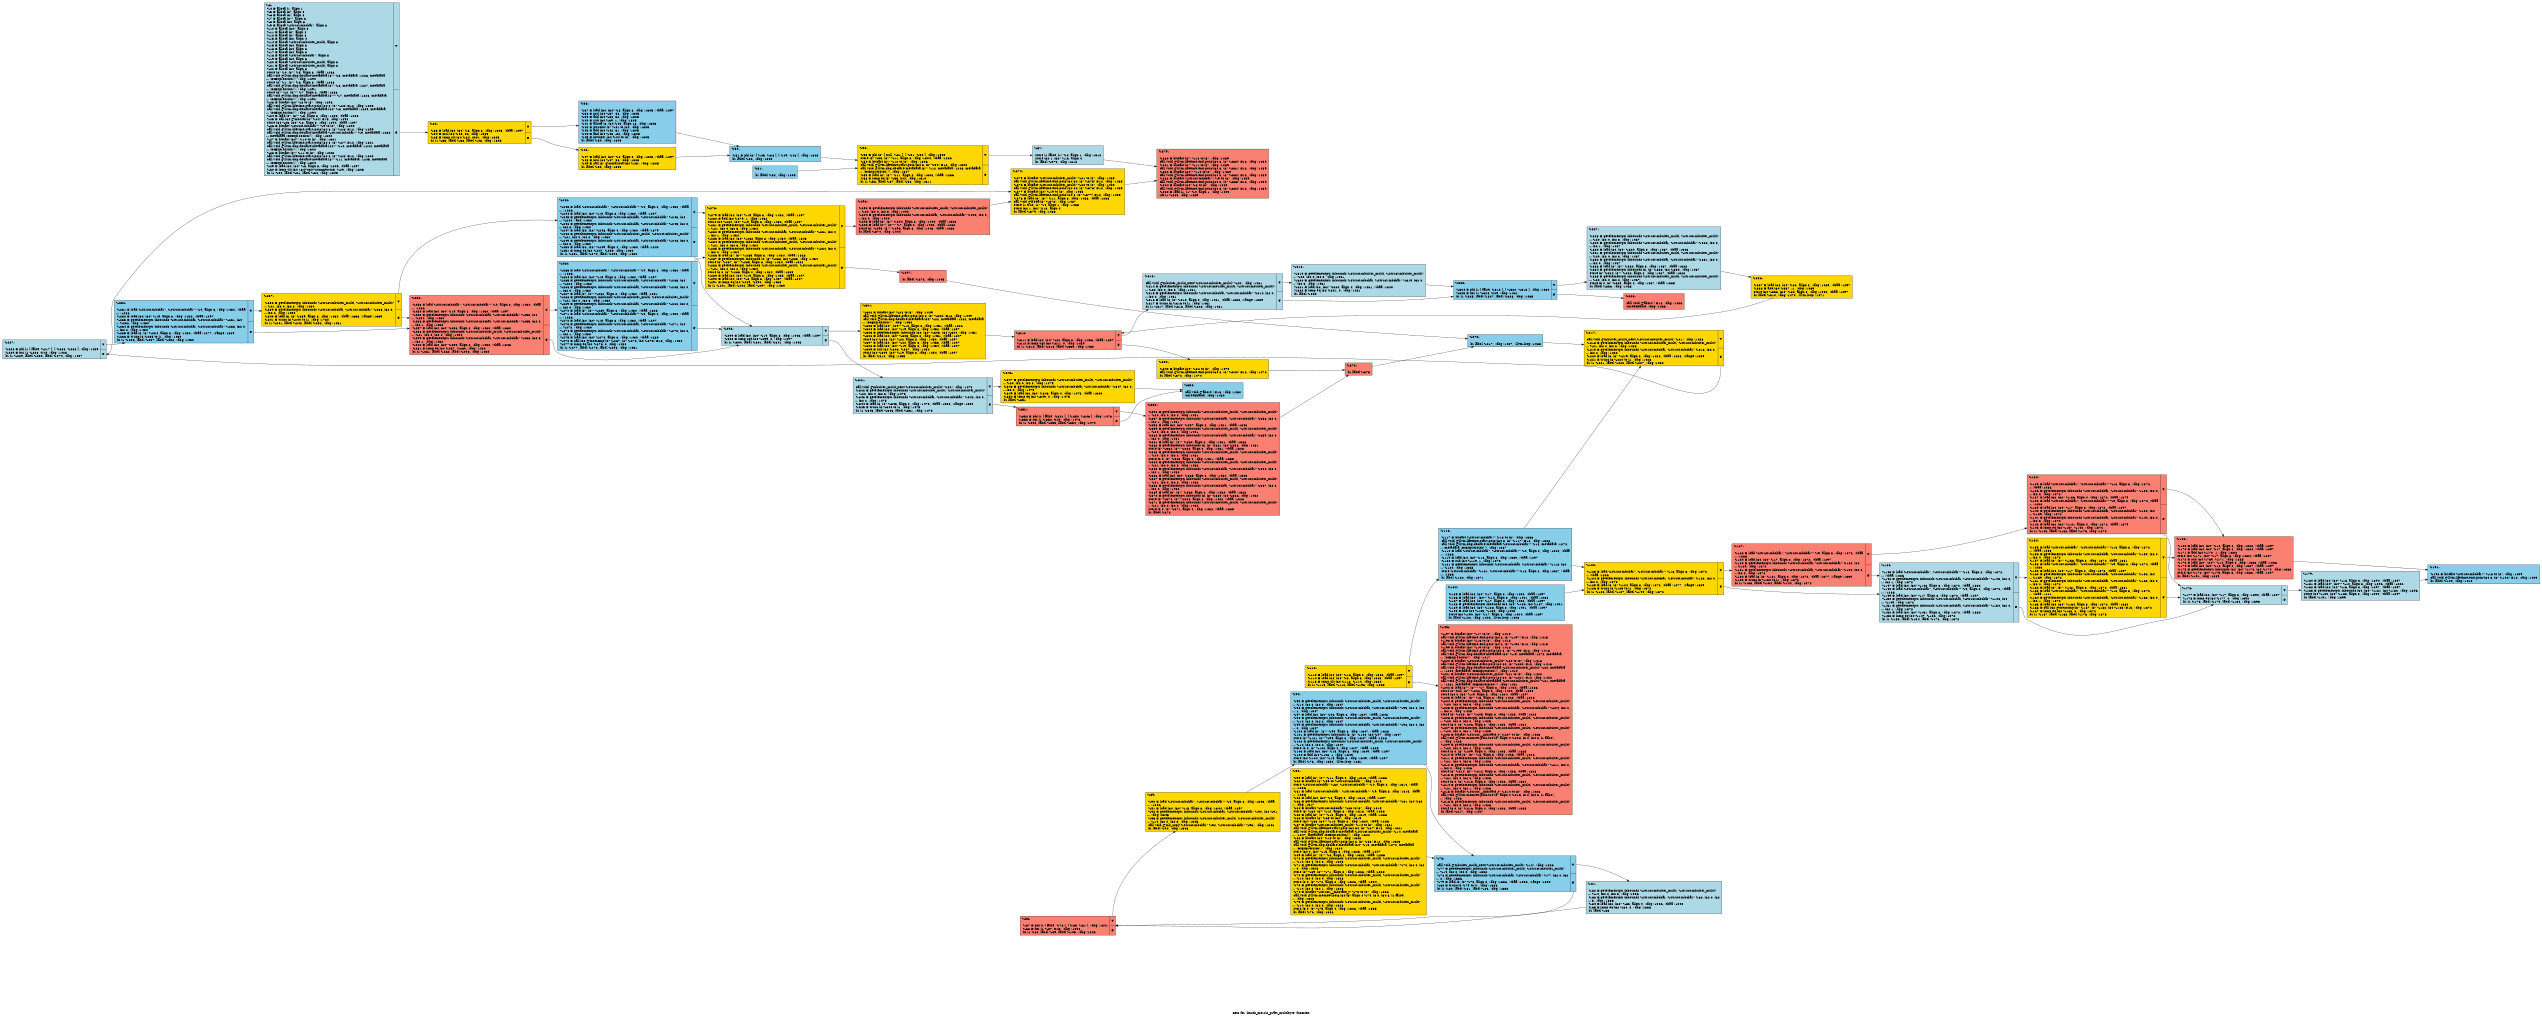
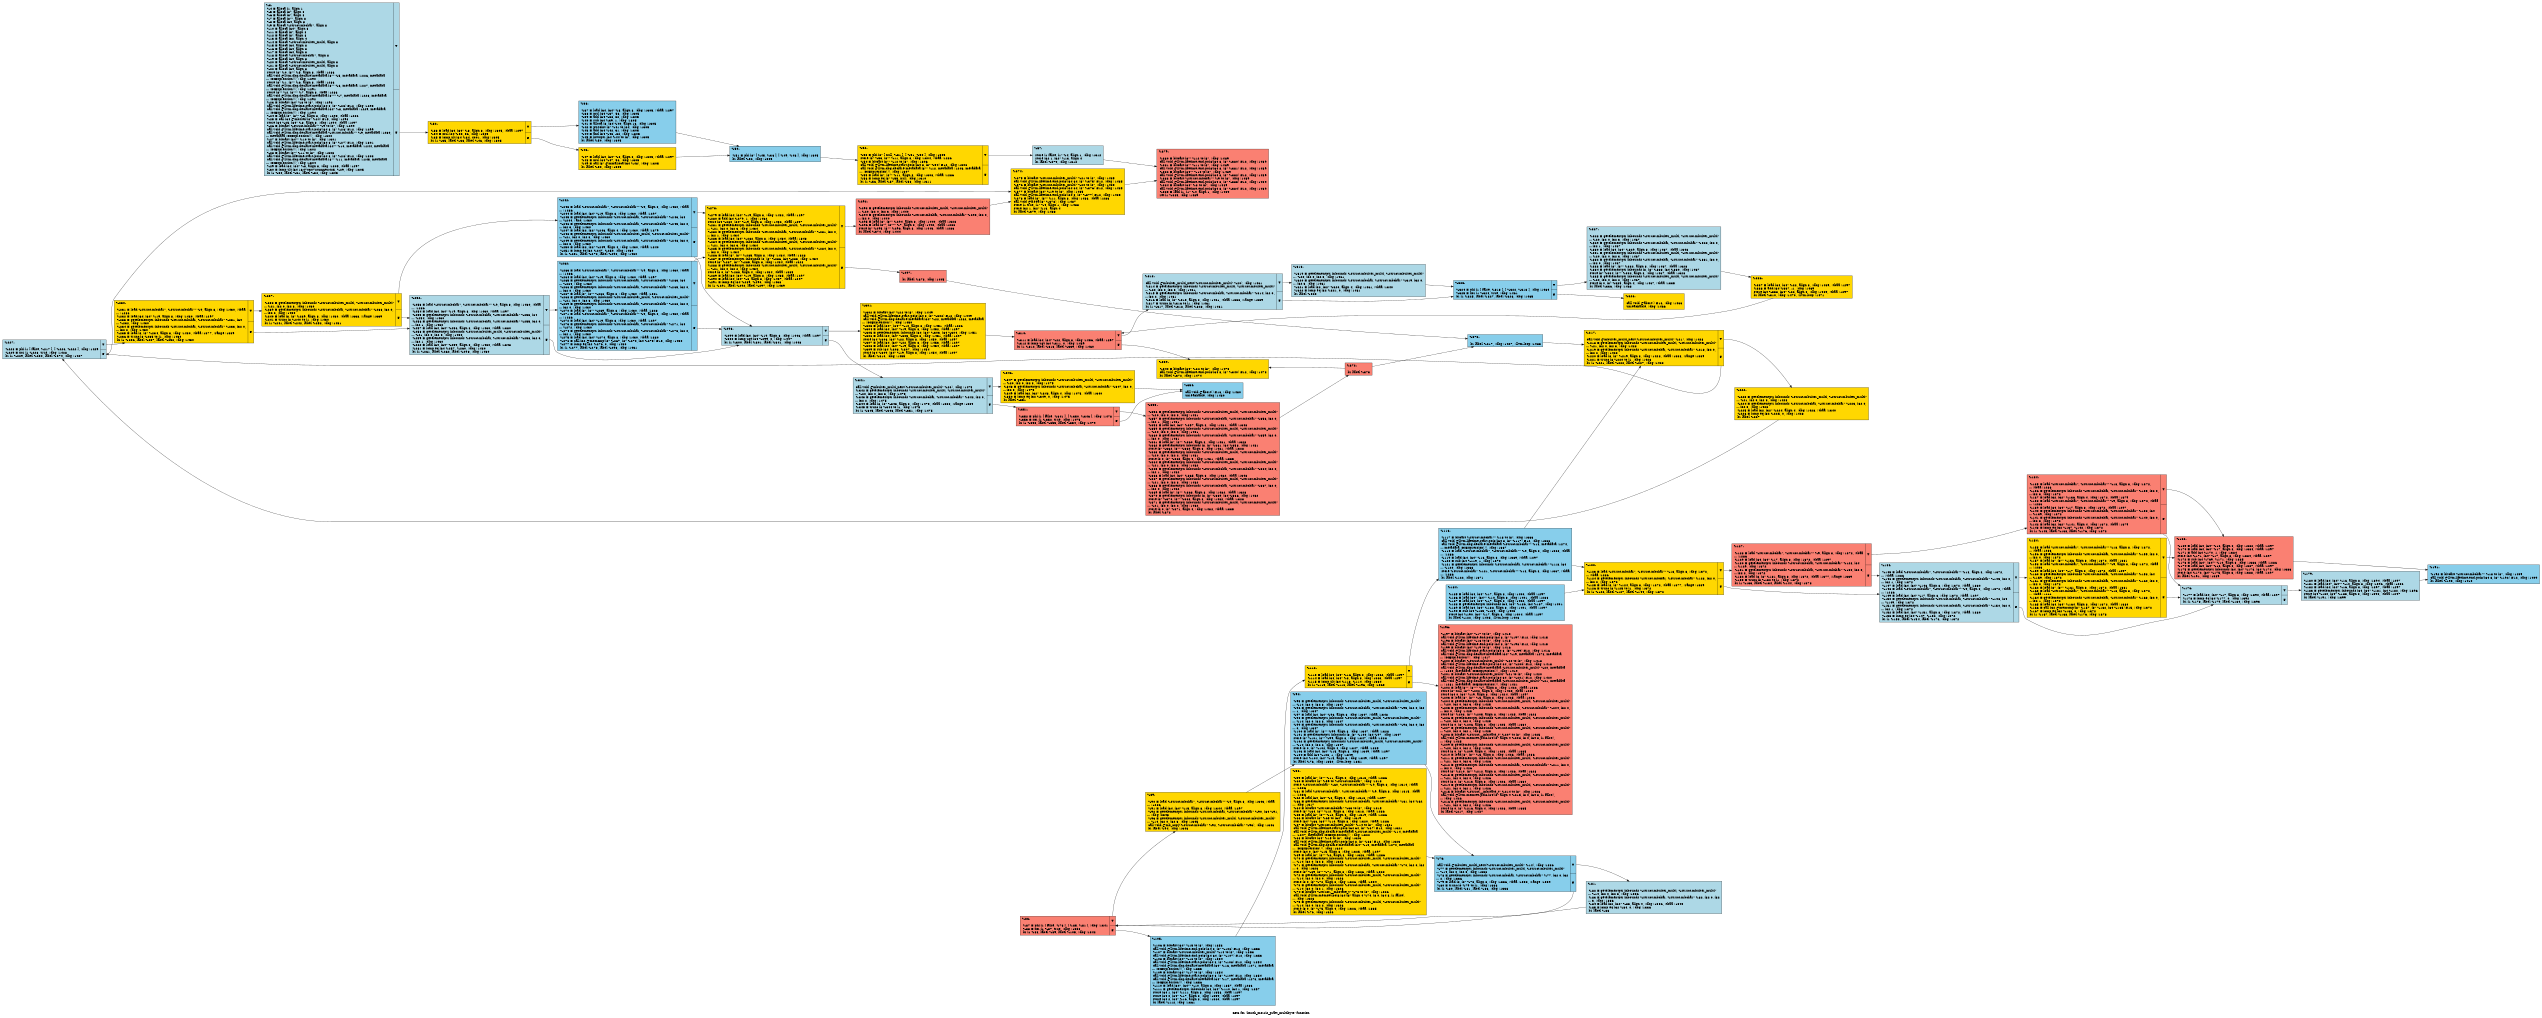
node "%31:": removed
node "%326:": fillcolor salmon -> gold
node "%237:": text "%241 = trunc i8 %240 to i1, !dbg !1730" -> "%241 = trunc i8 %240 to i1, !dbg !1430"
node "%230:": fillcolor skyblue -> gold
node "%252:": fillcolor salmon -> lightblue
edge "%339:" -> "%372:": reversed
node "%222:": added
node "%105:": added
